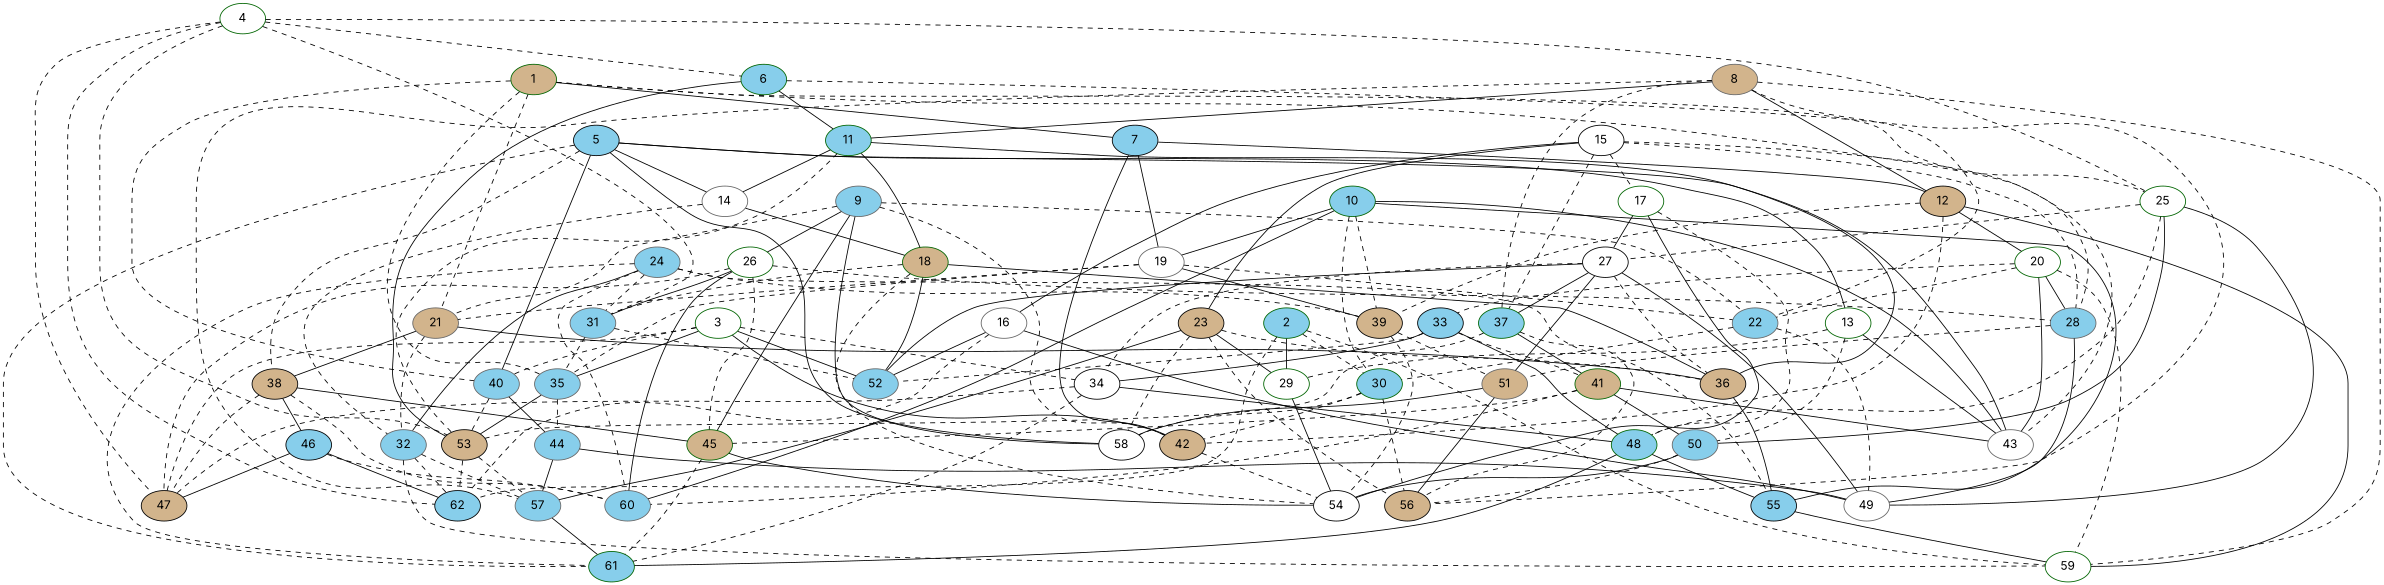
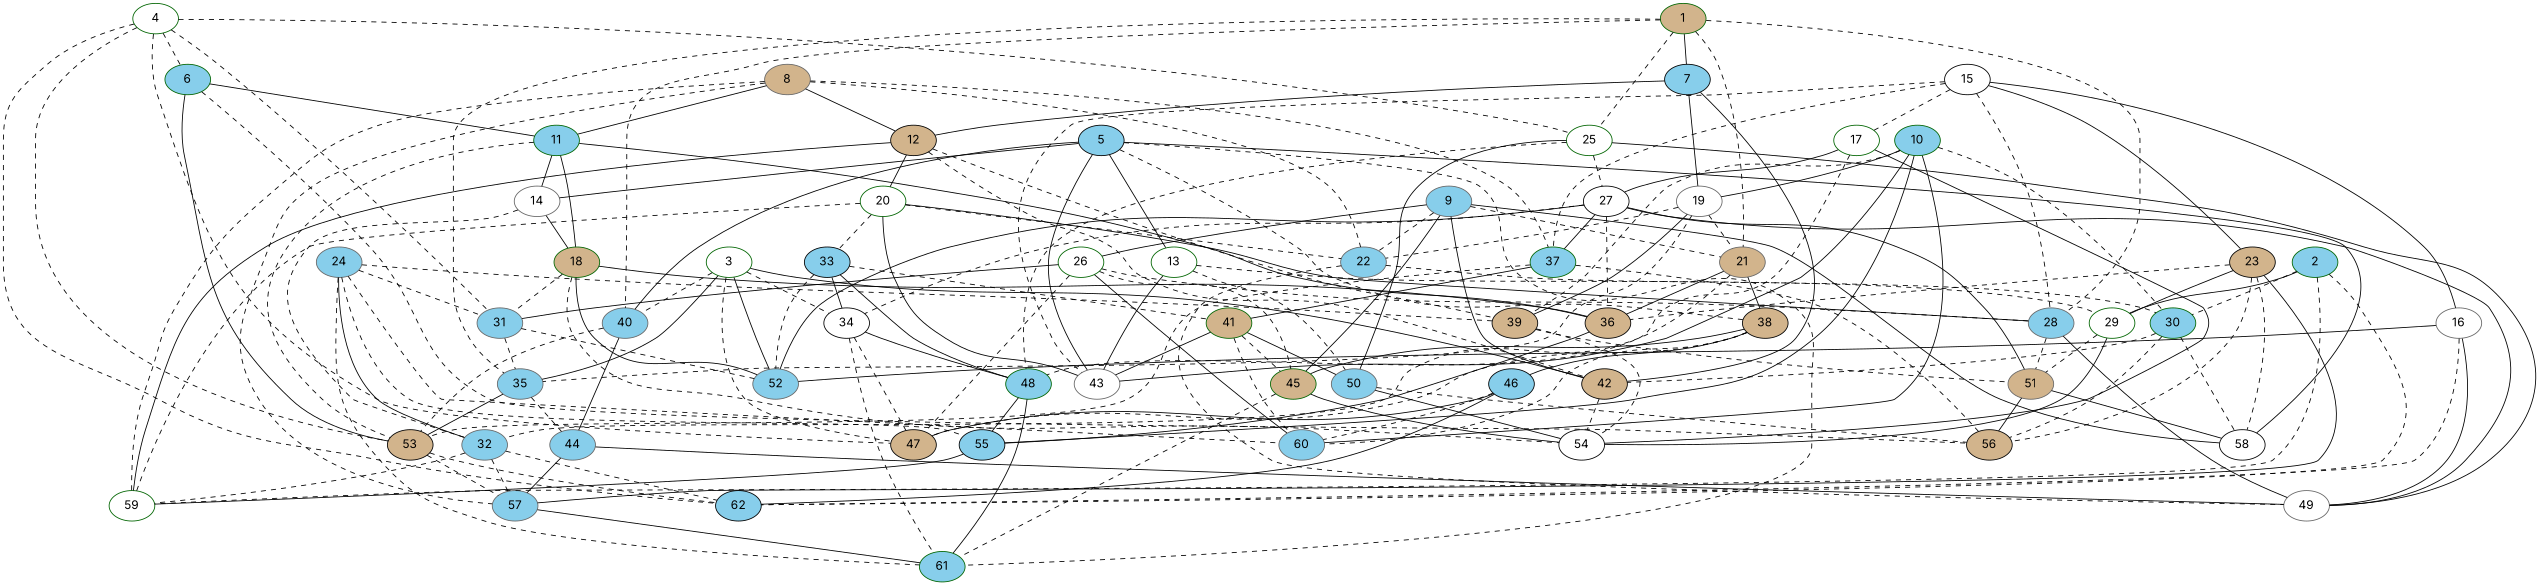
edge "9" -- "42": style dashed -> solid
edge "29" -- "51": added
